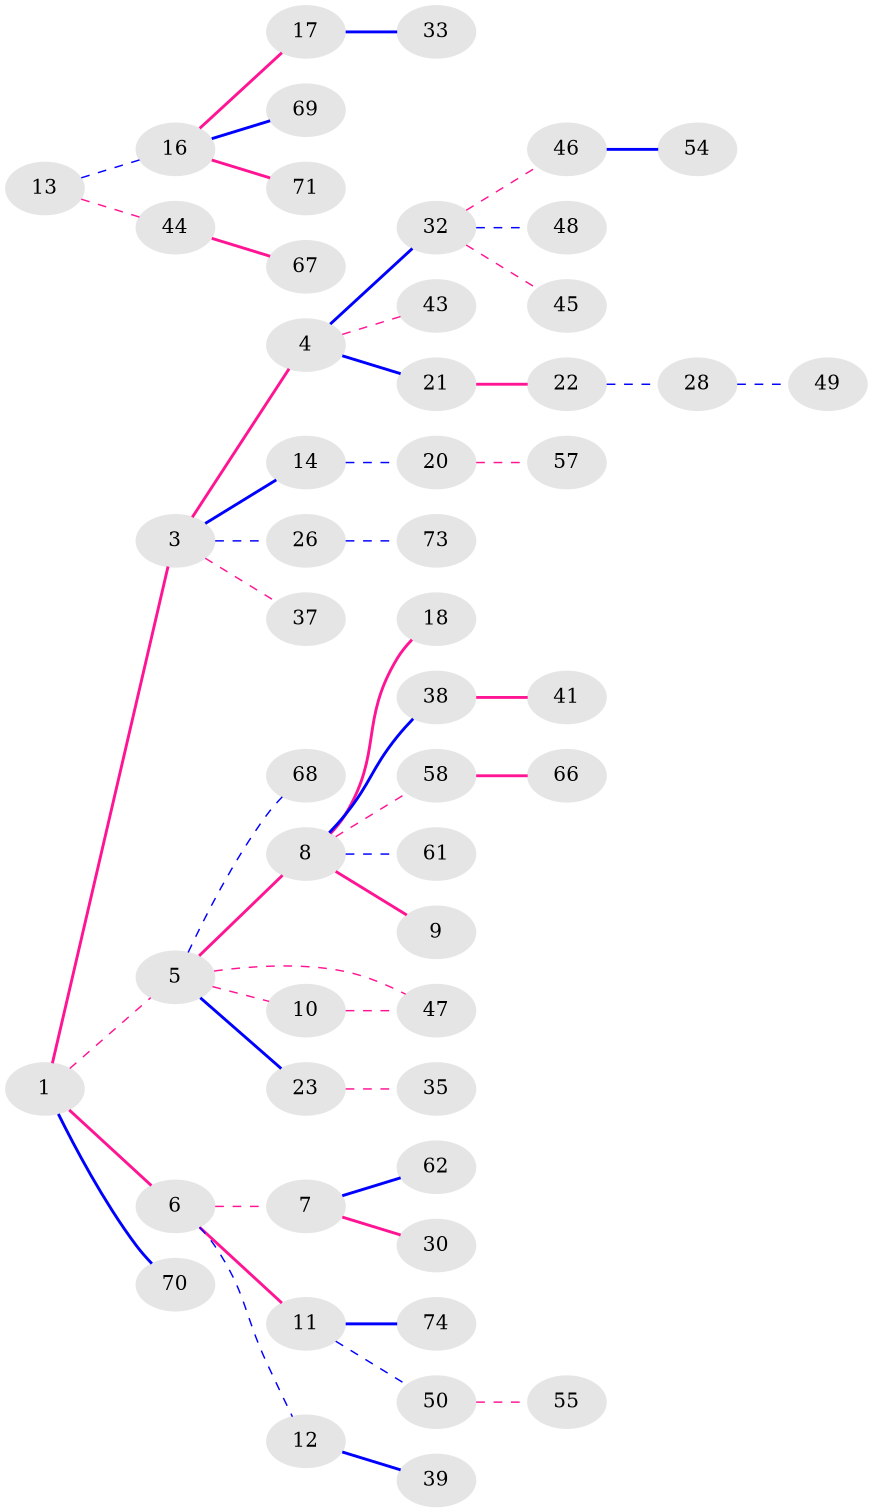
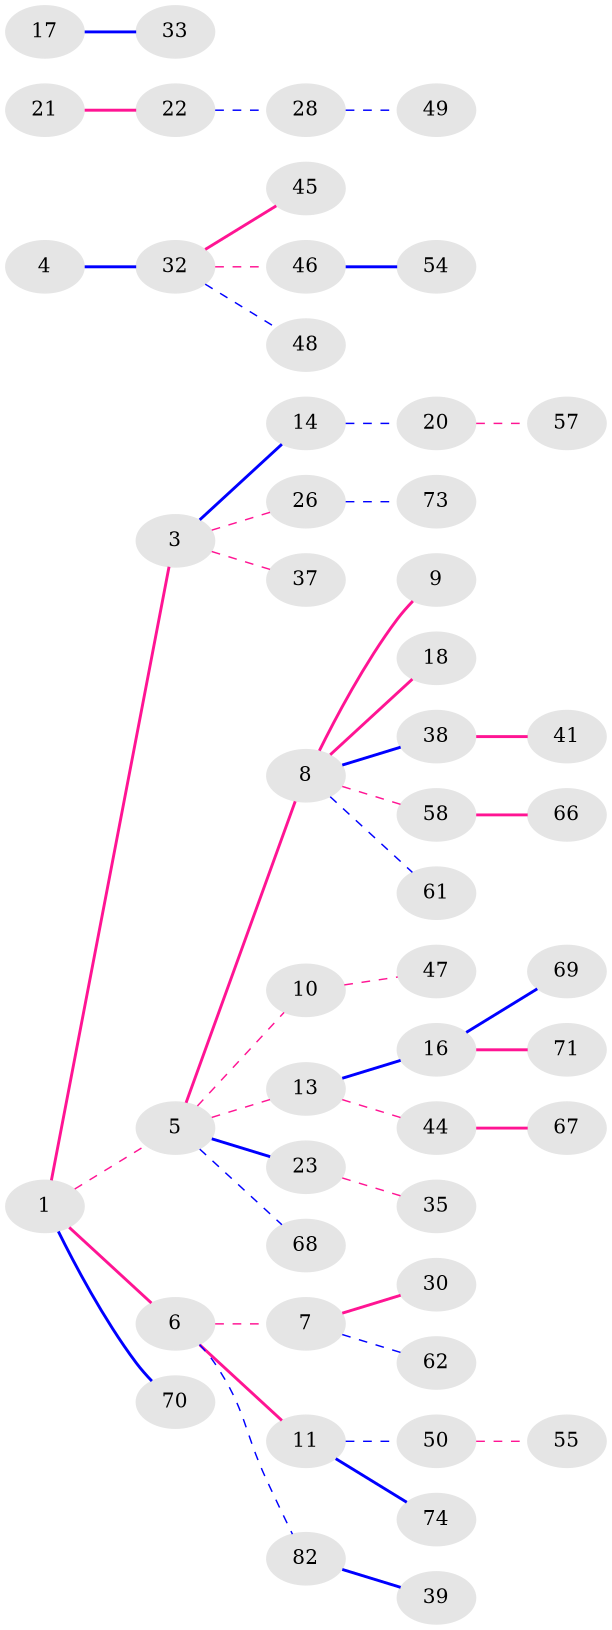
edge "17" -- "16": removed
edge "16" -- "13": style dashed -> bold
edge "32" -- "45": style dashed -> bold
node "43": removed
edge "4" -- "21": removed
edge "4" -- "3": removed
edge "3" -- "26": color blue -> deeppink
edge "5" -- "47": now "5" -- "13"
edge "62" -- "7": style bold -> dashed
node "12": label "12" -> "82"
